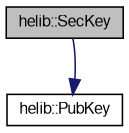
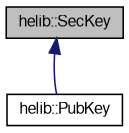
edge "helib::SecKey" -> "helib::PubKey": reversed
